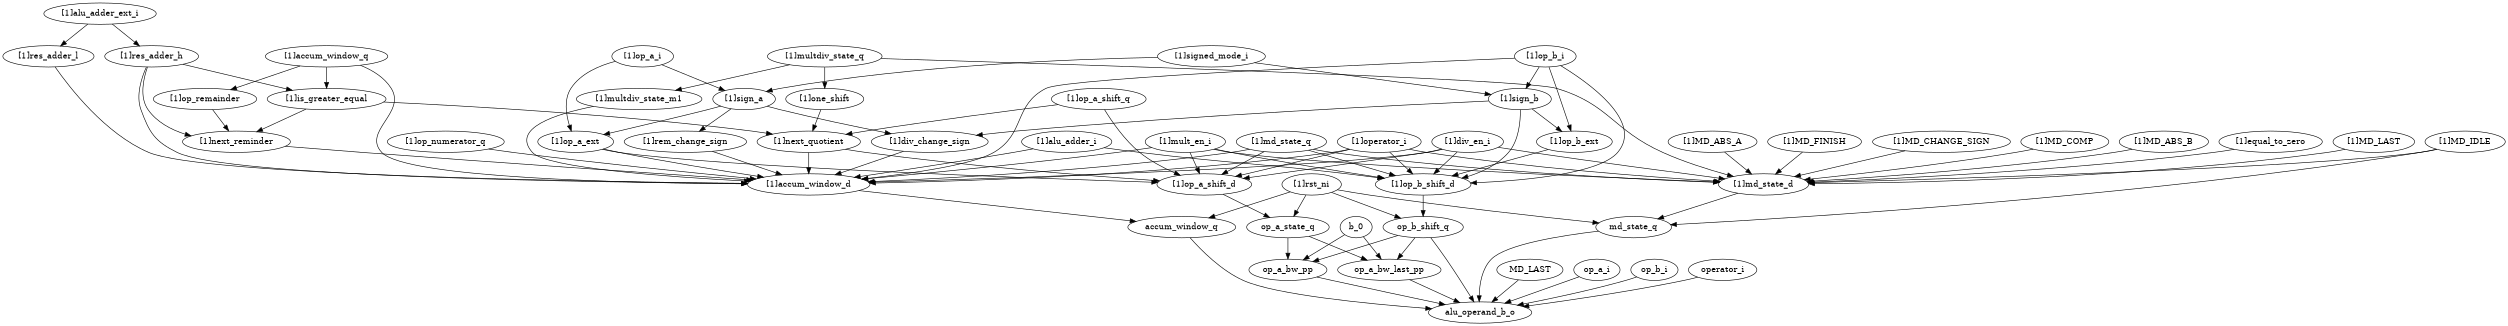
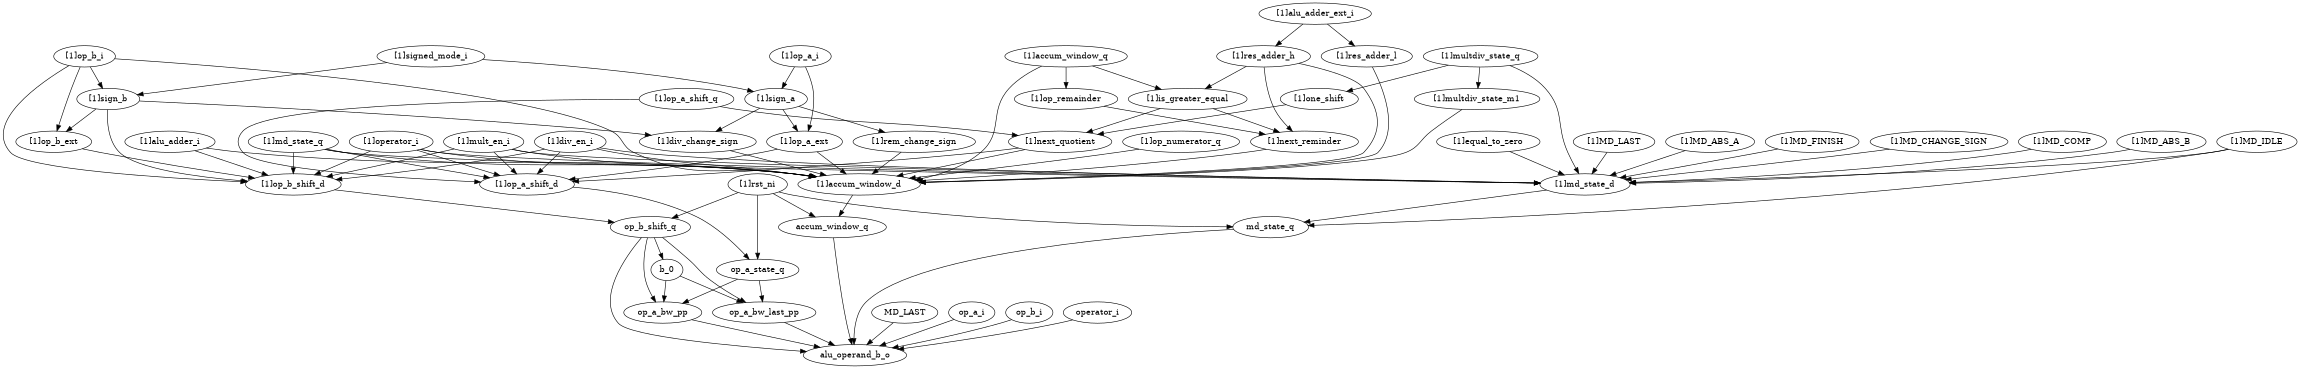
edge "op_b_shift_q" -> "b_0": added
